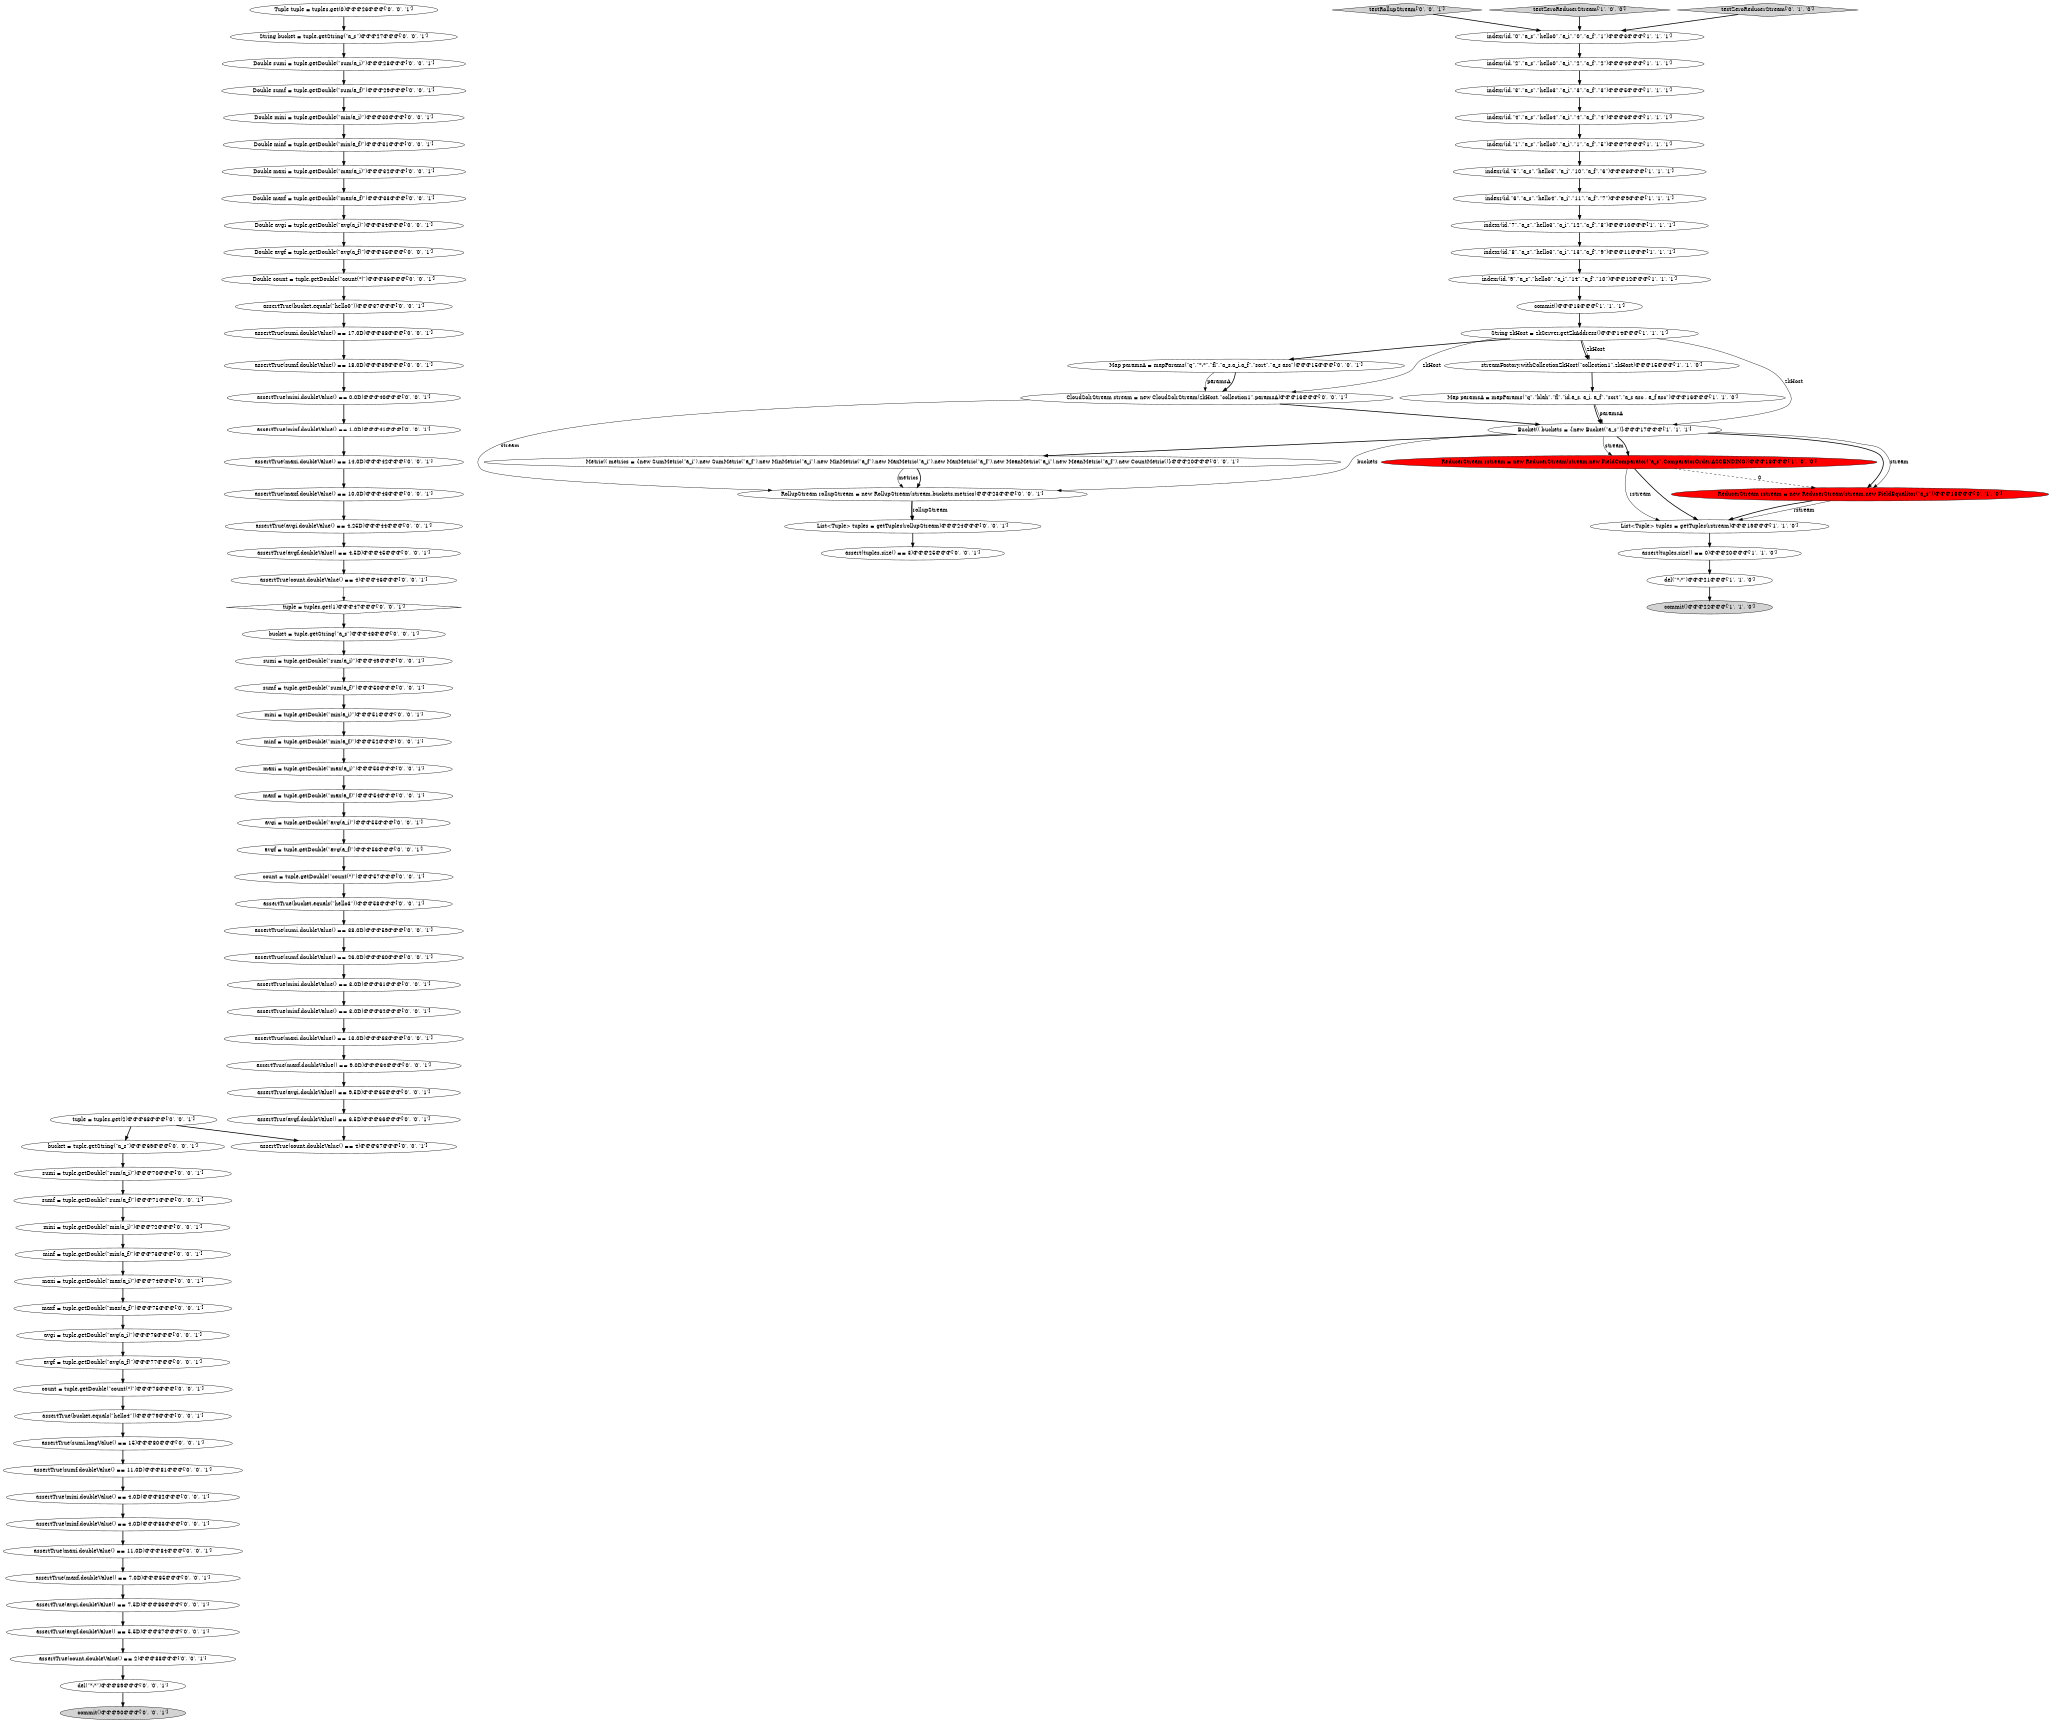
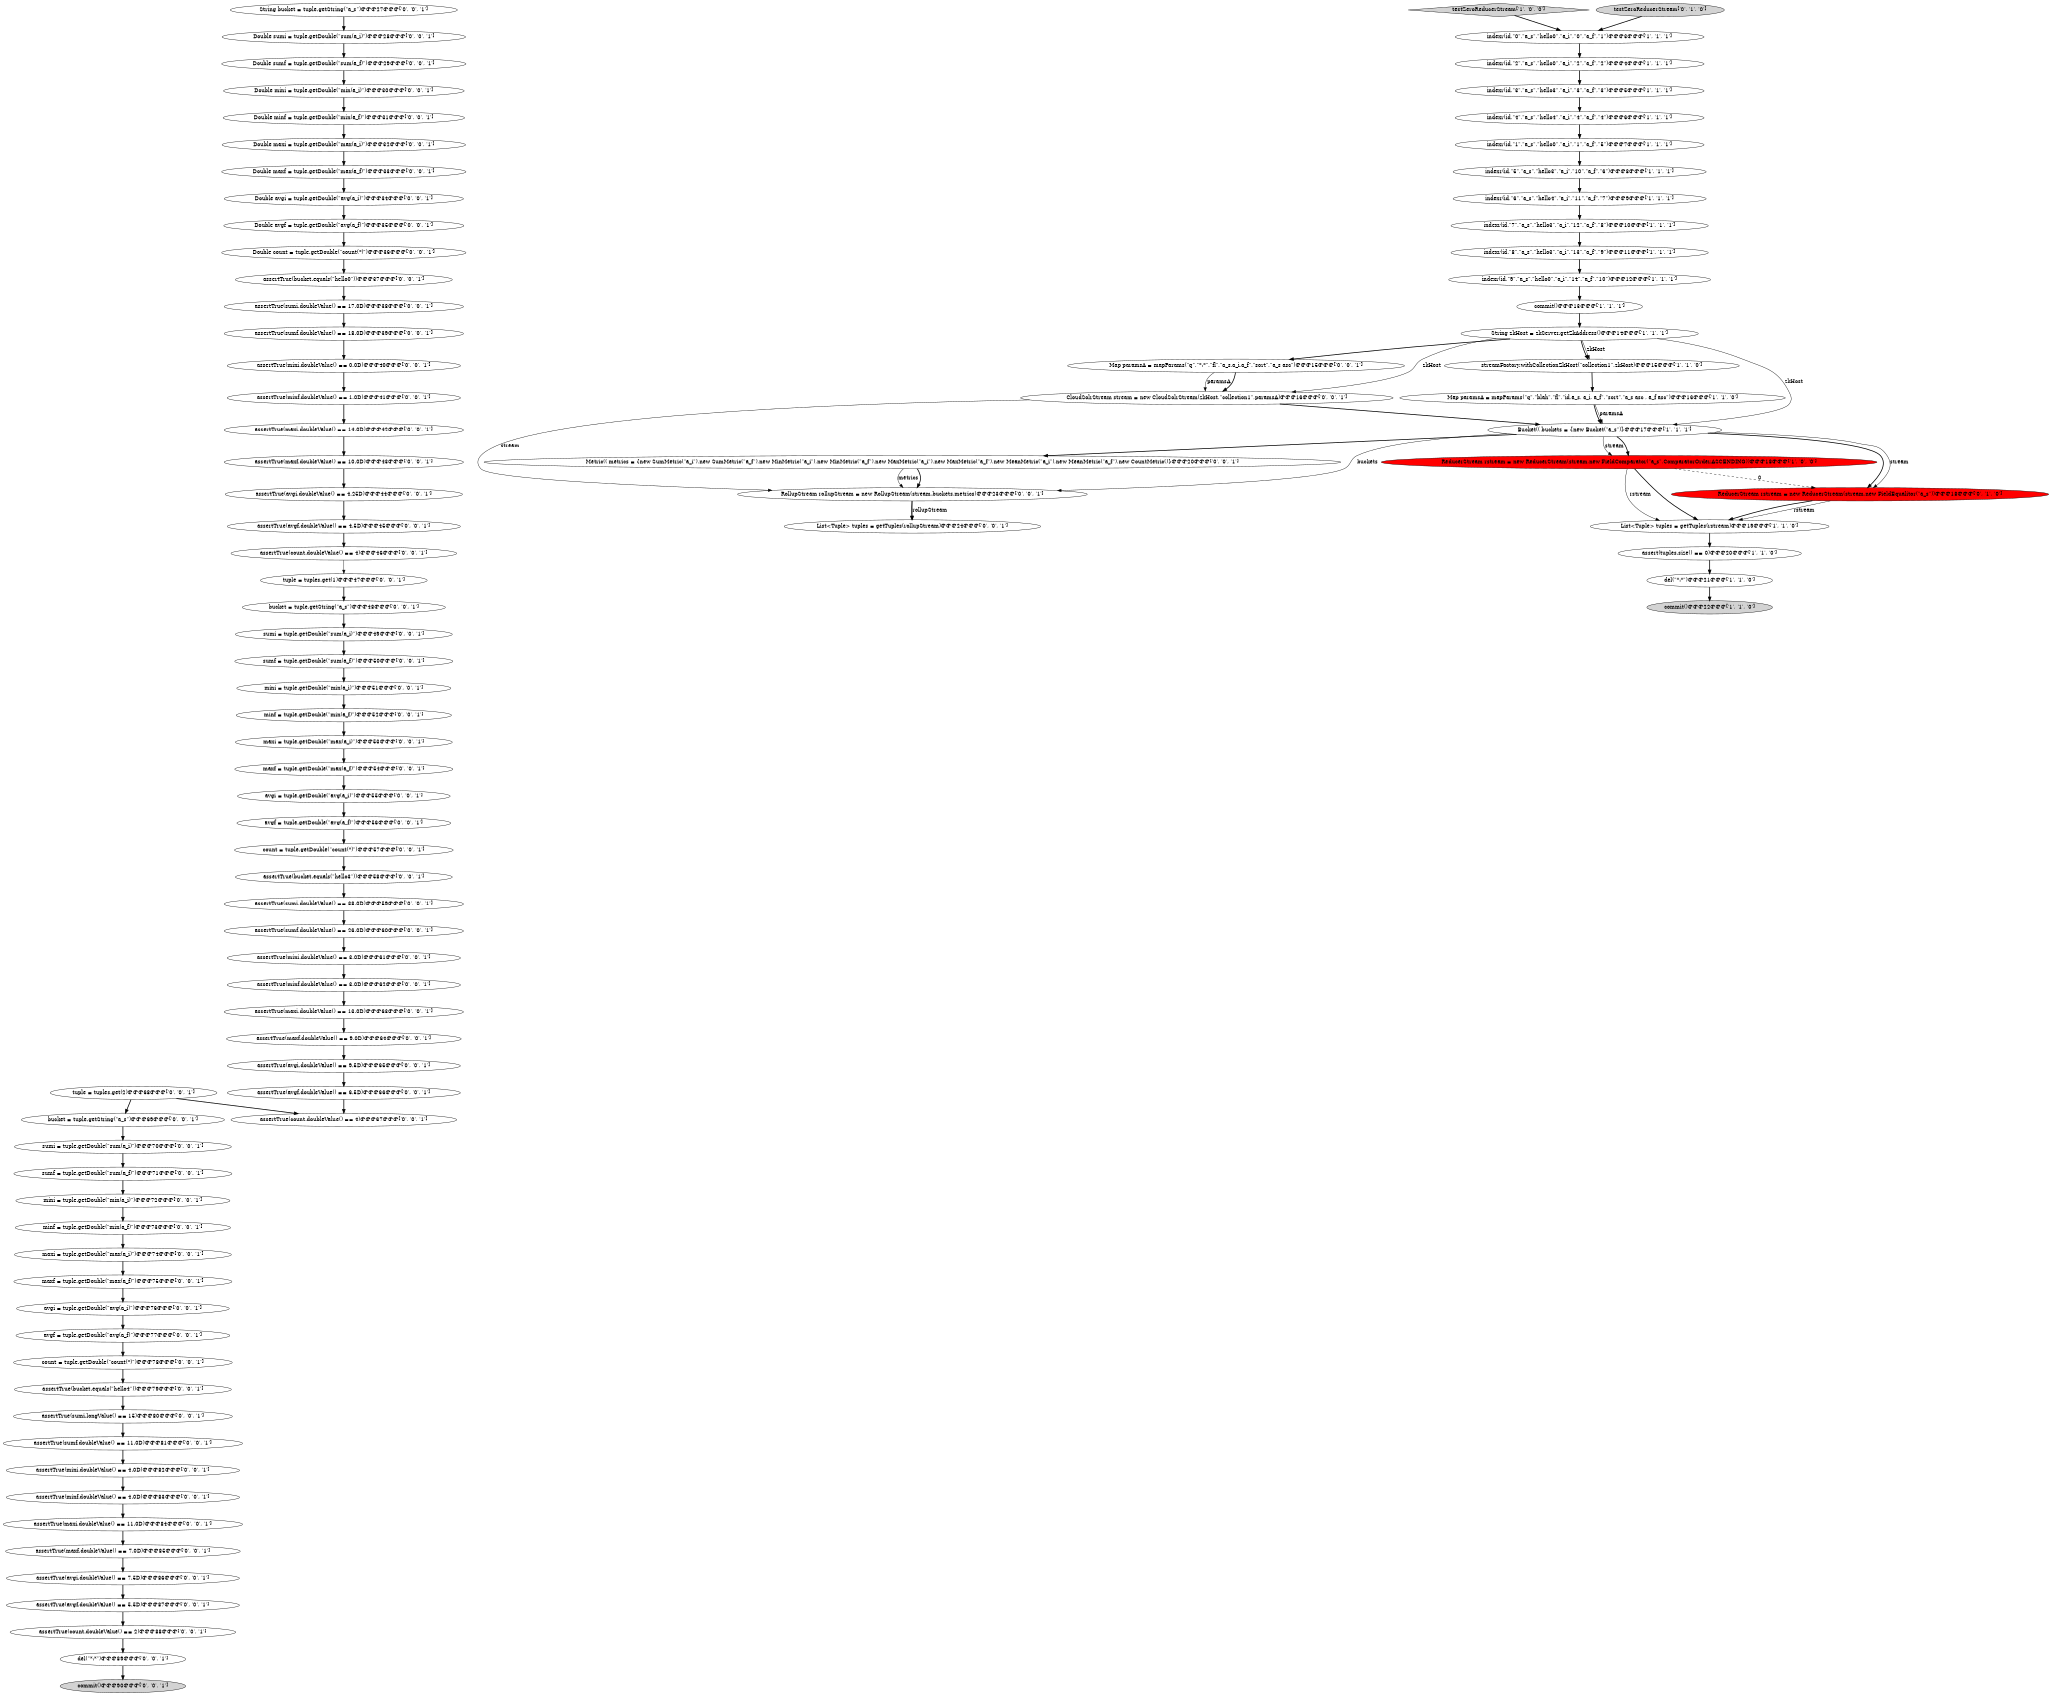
node "Tuple tuple = tuples.get(0)@@@26@@@['0', '0', '1']": removed
node "testRollupStream['0', '0', '1']": removed
node "testZeroReducerStream['0', '1', '0']": shape diamond -> ellipse
node "assert(tuples.size() == 3)@@@25@@@['0', '0', '1']": removed
node "tuple = tuples.get(1)@@@47@@@['0', '0', '1']": shape diamond -> ellipse
